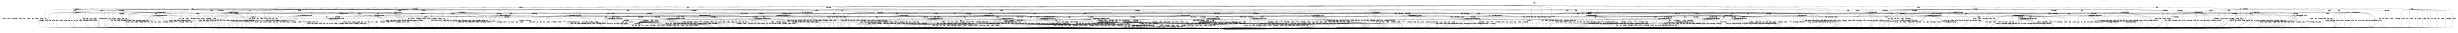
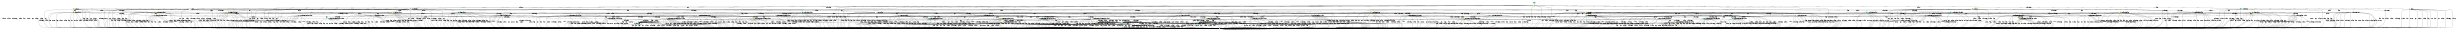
edge "43" -> "60": added, label "usr2_ai1_VoidReply"
